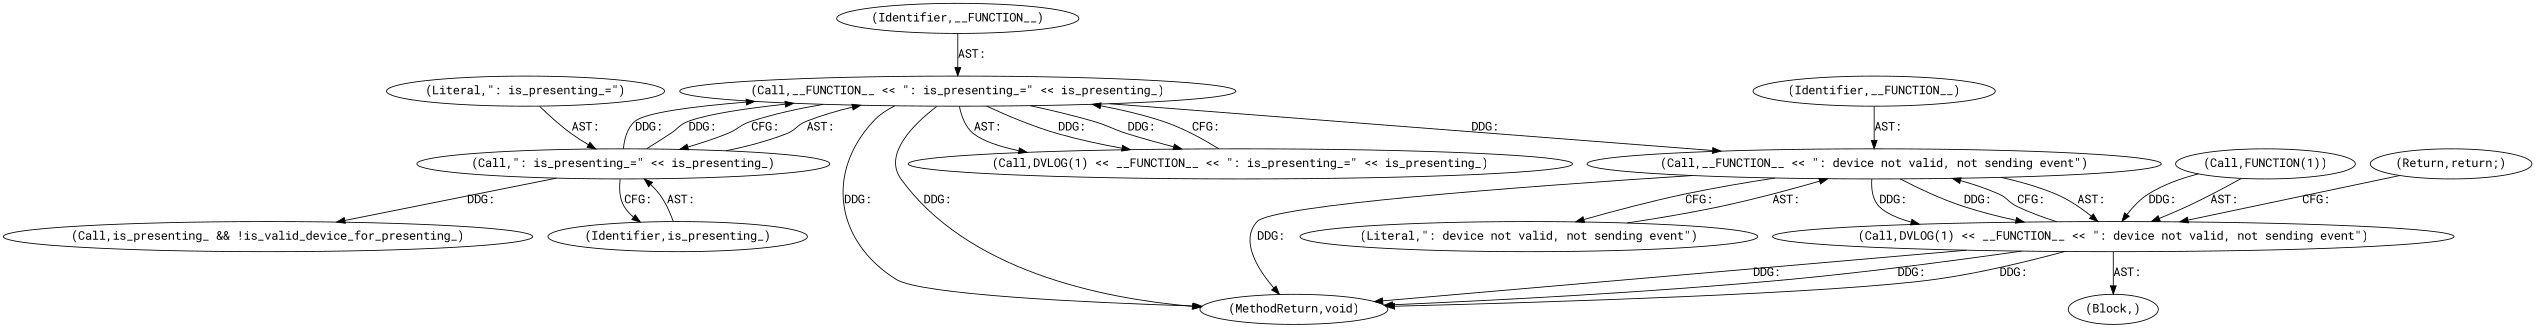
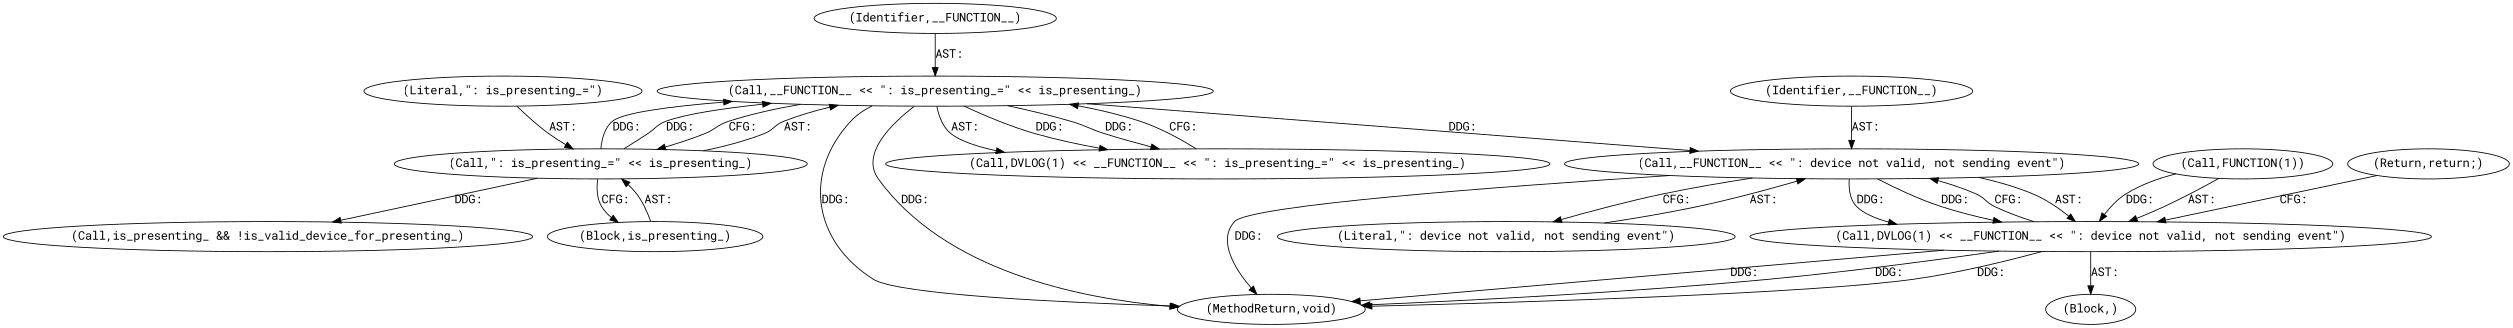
node "(Identifier,is_presenting_)": label "(Identifier,is_presenting_)" -> "(Block,is_presenting_)"
